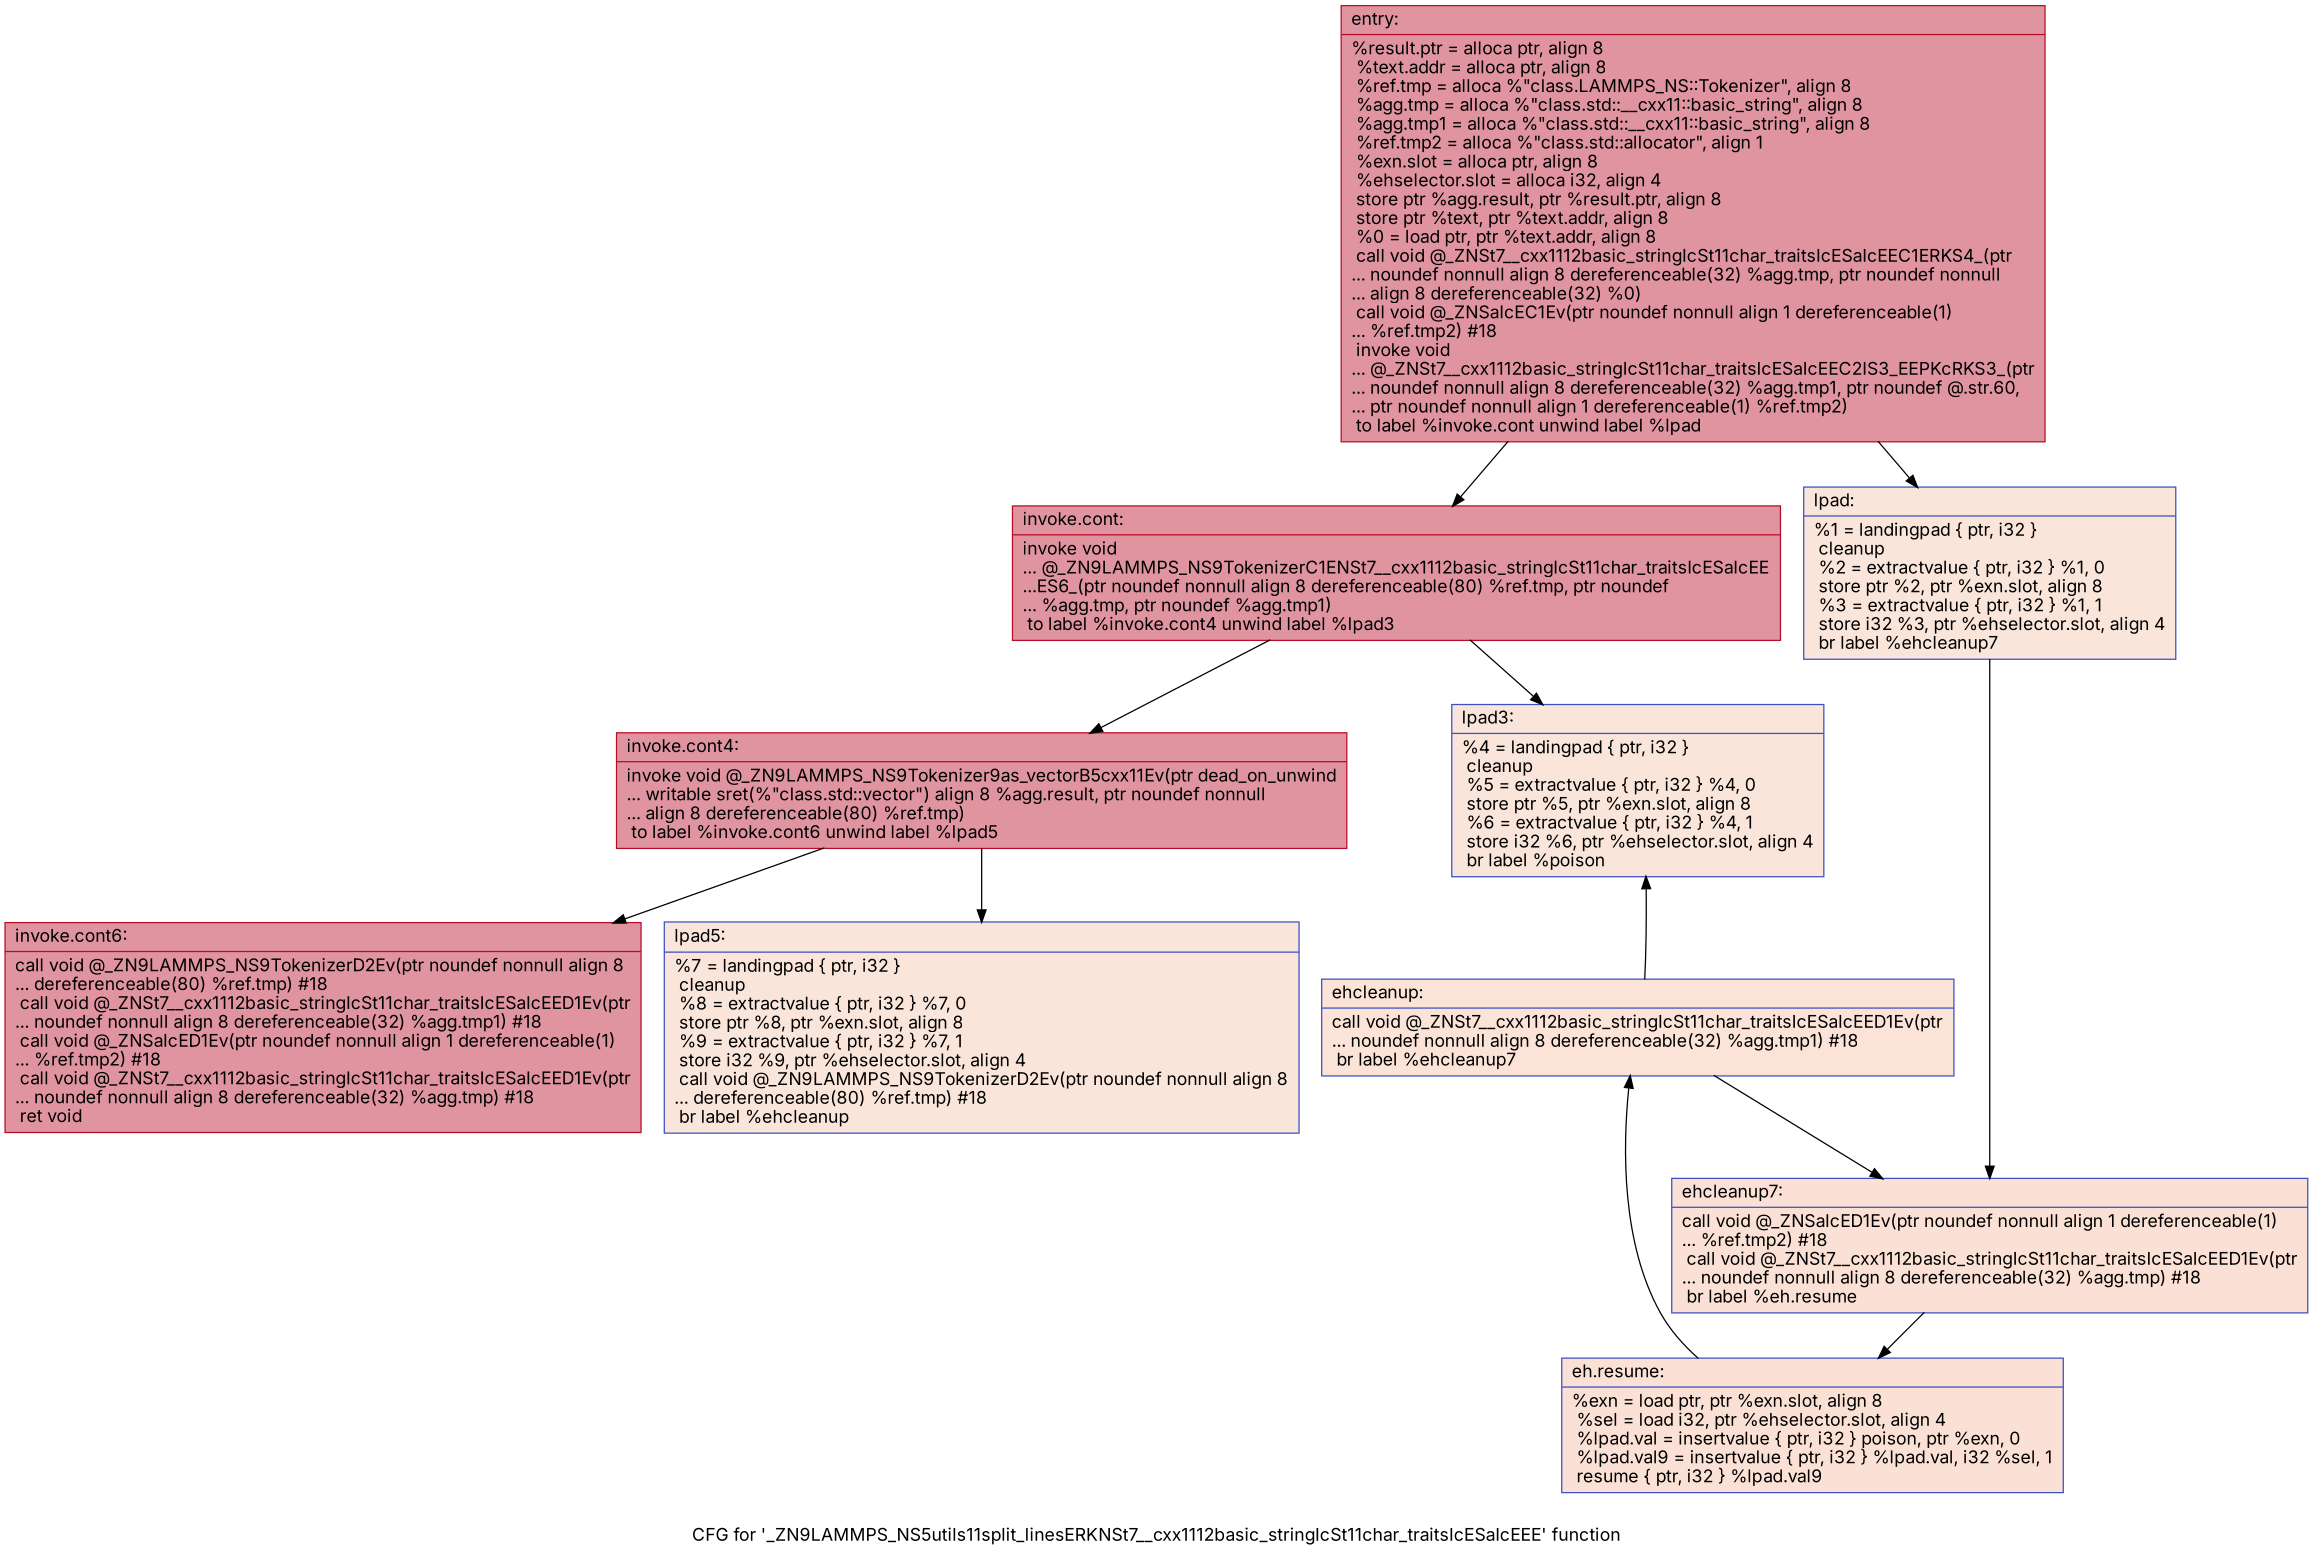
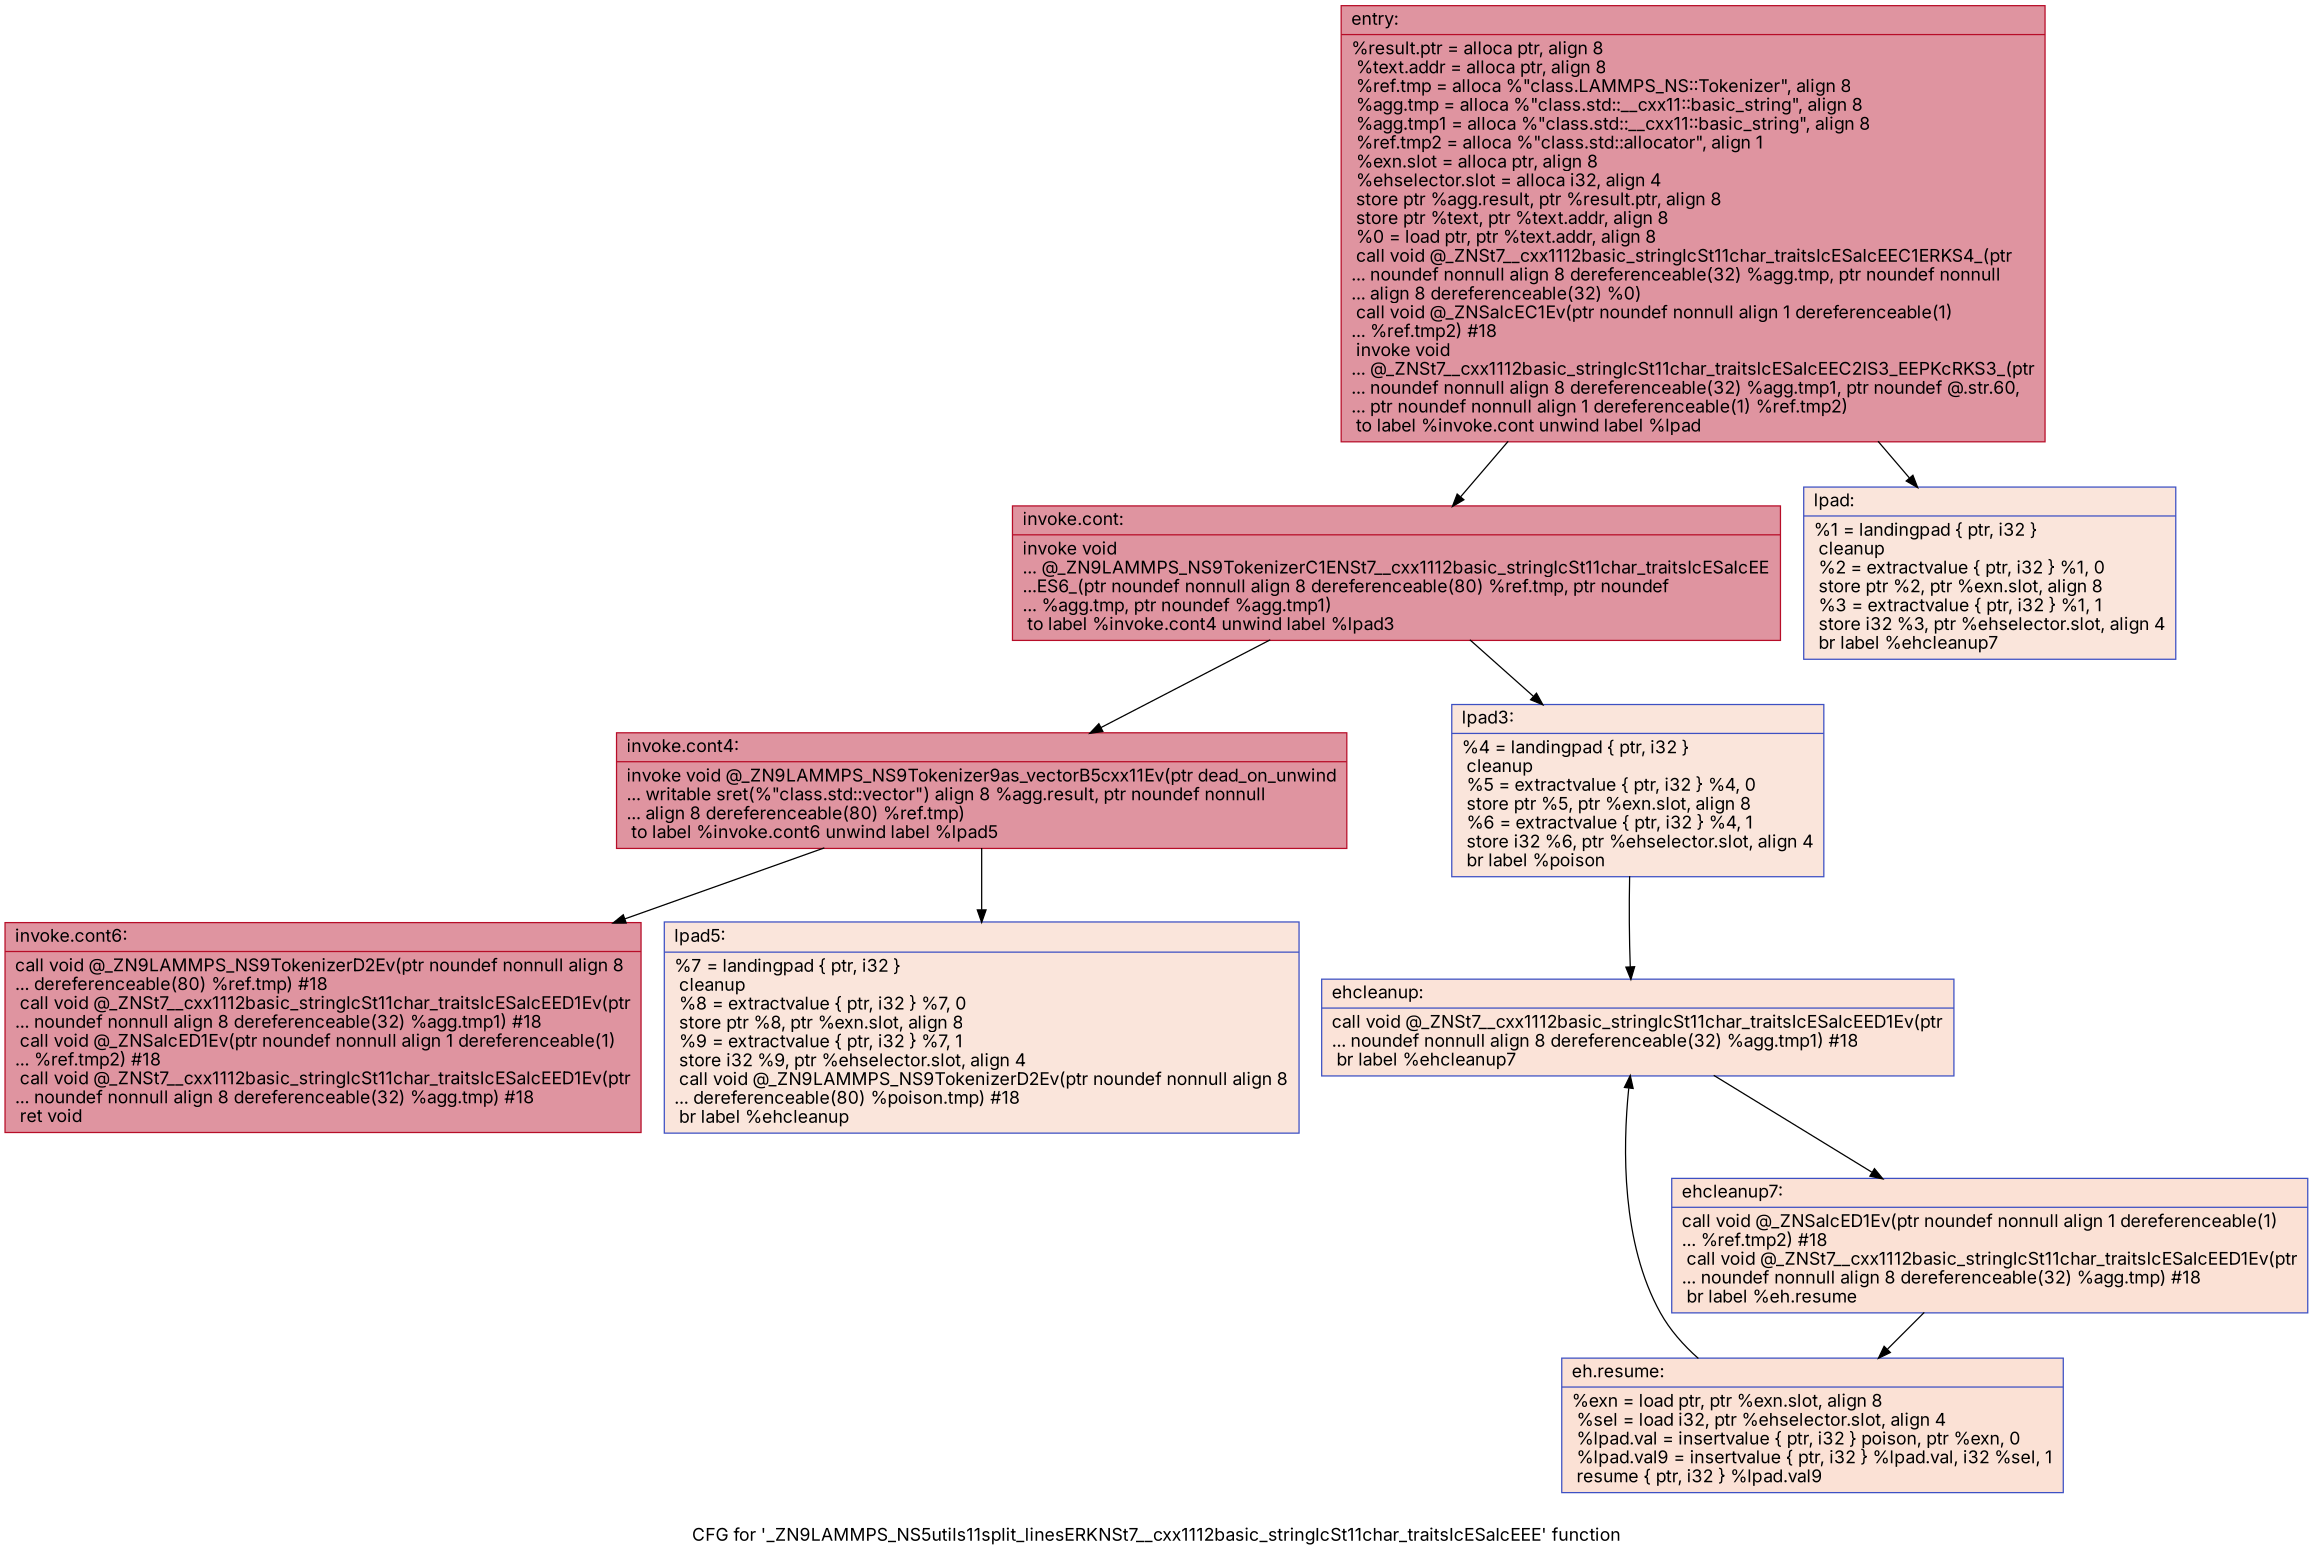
edge "lpad:" -> "ehcleanup7:": removed
edge "ehcleanup:" -> "lpad3:": reversed
node "lpad5:": text "... dereferenceable(80) %ref.tmp) #18" -> "... dereferenceable(80) %poison.tmp) #18"
